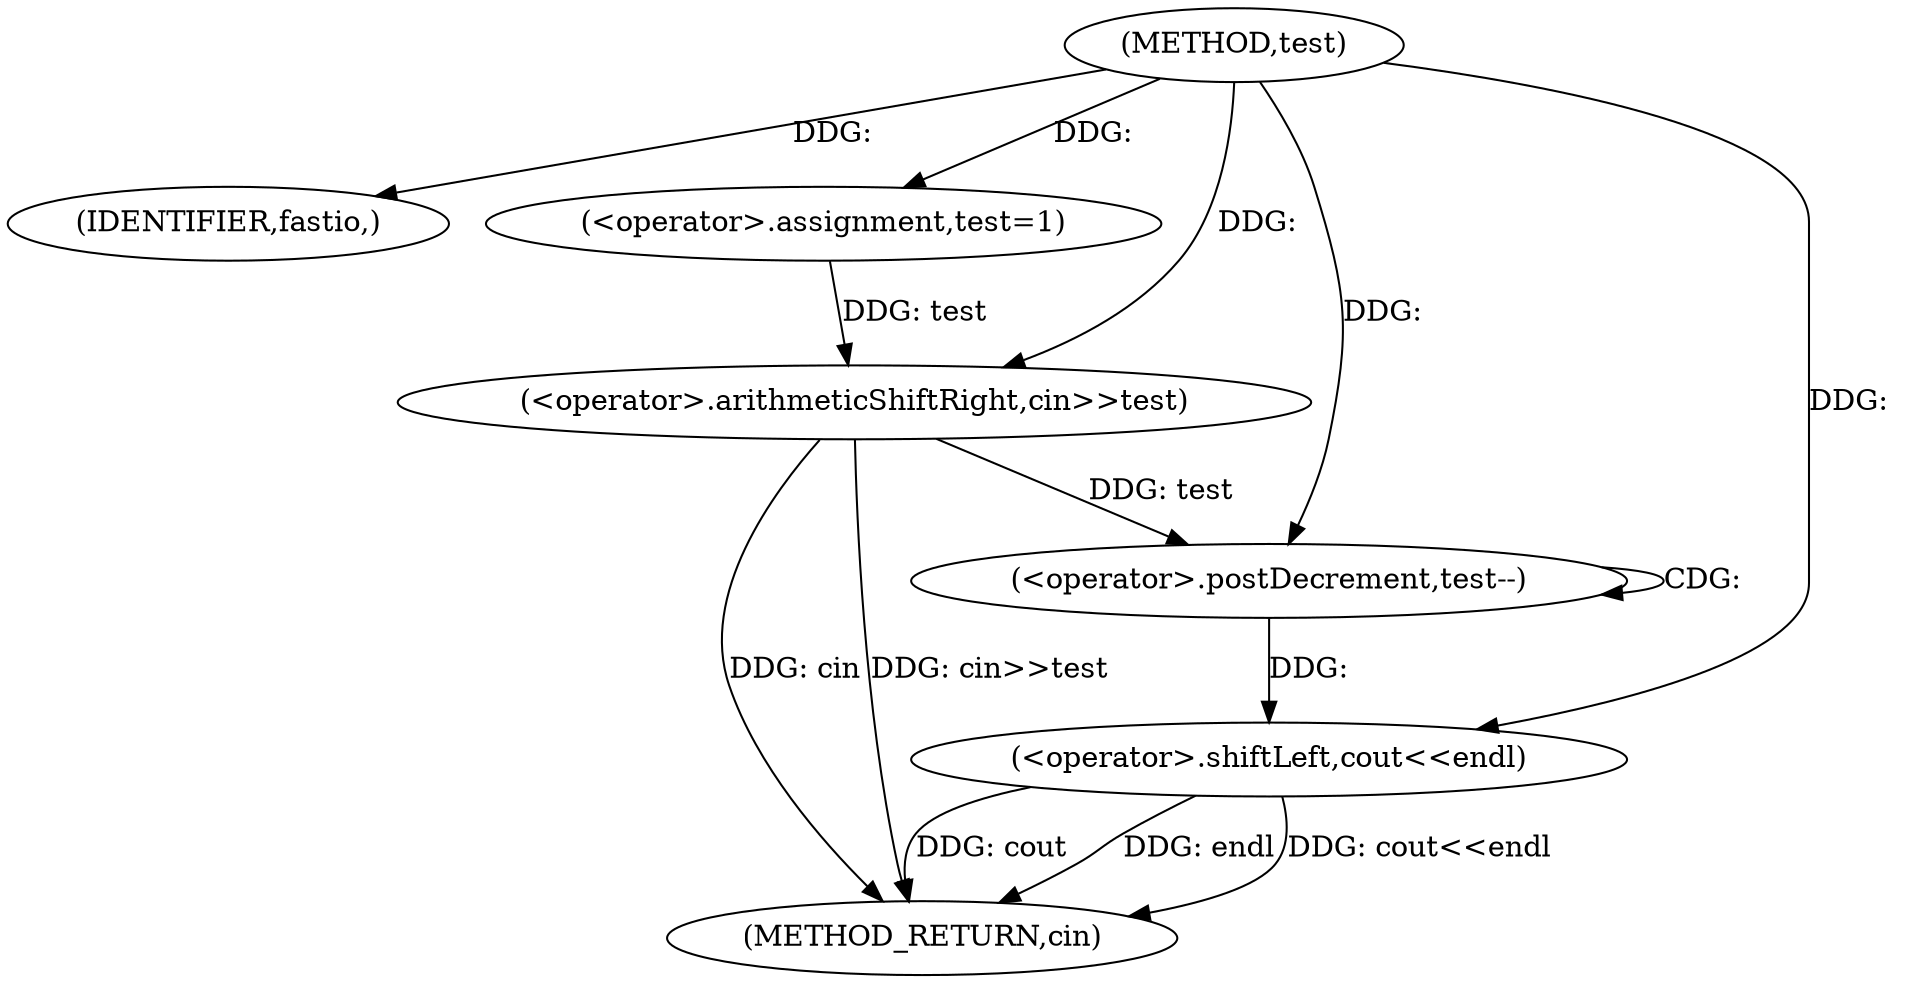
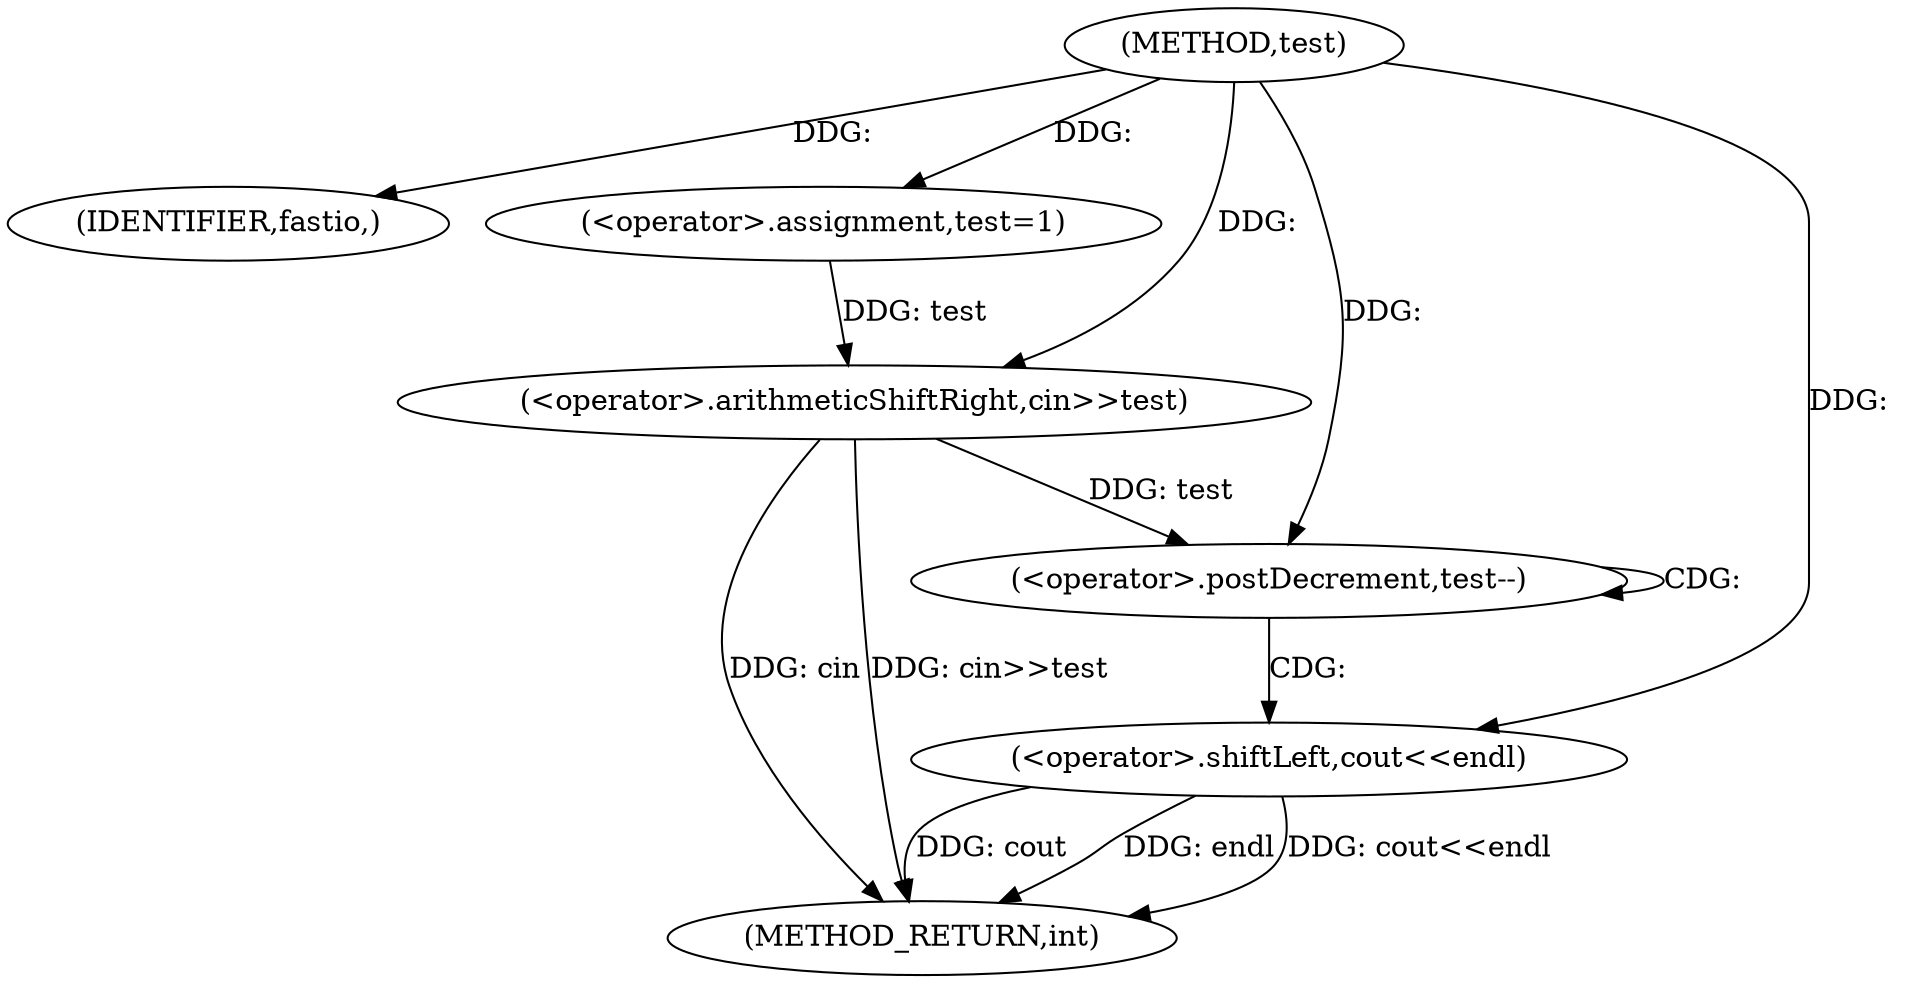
edge "(<operator>.postDecrement,test--)" -> "(<operator>.shiftLeft,cout<<endl)": label "DDG: " -> "CDG: "
node "(METHOD_RETURN,cin)": label "(METHOD_RETURN,cin)" -> "(METHOD_RETURN,int)"
